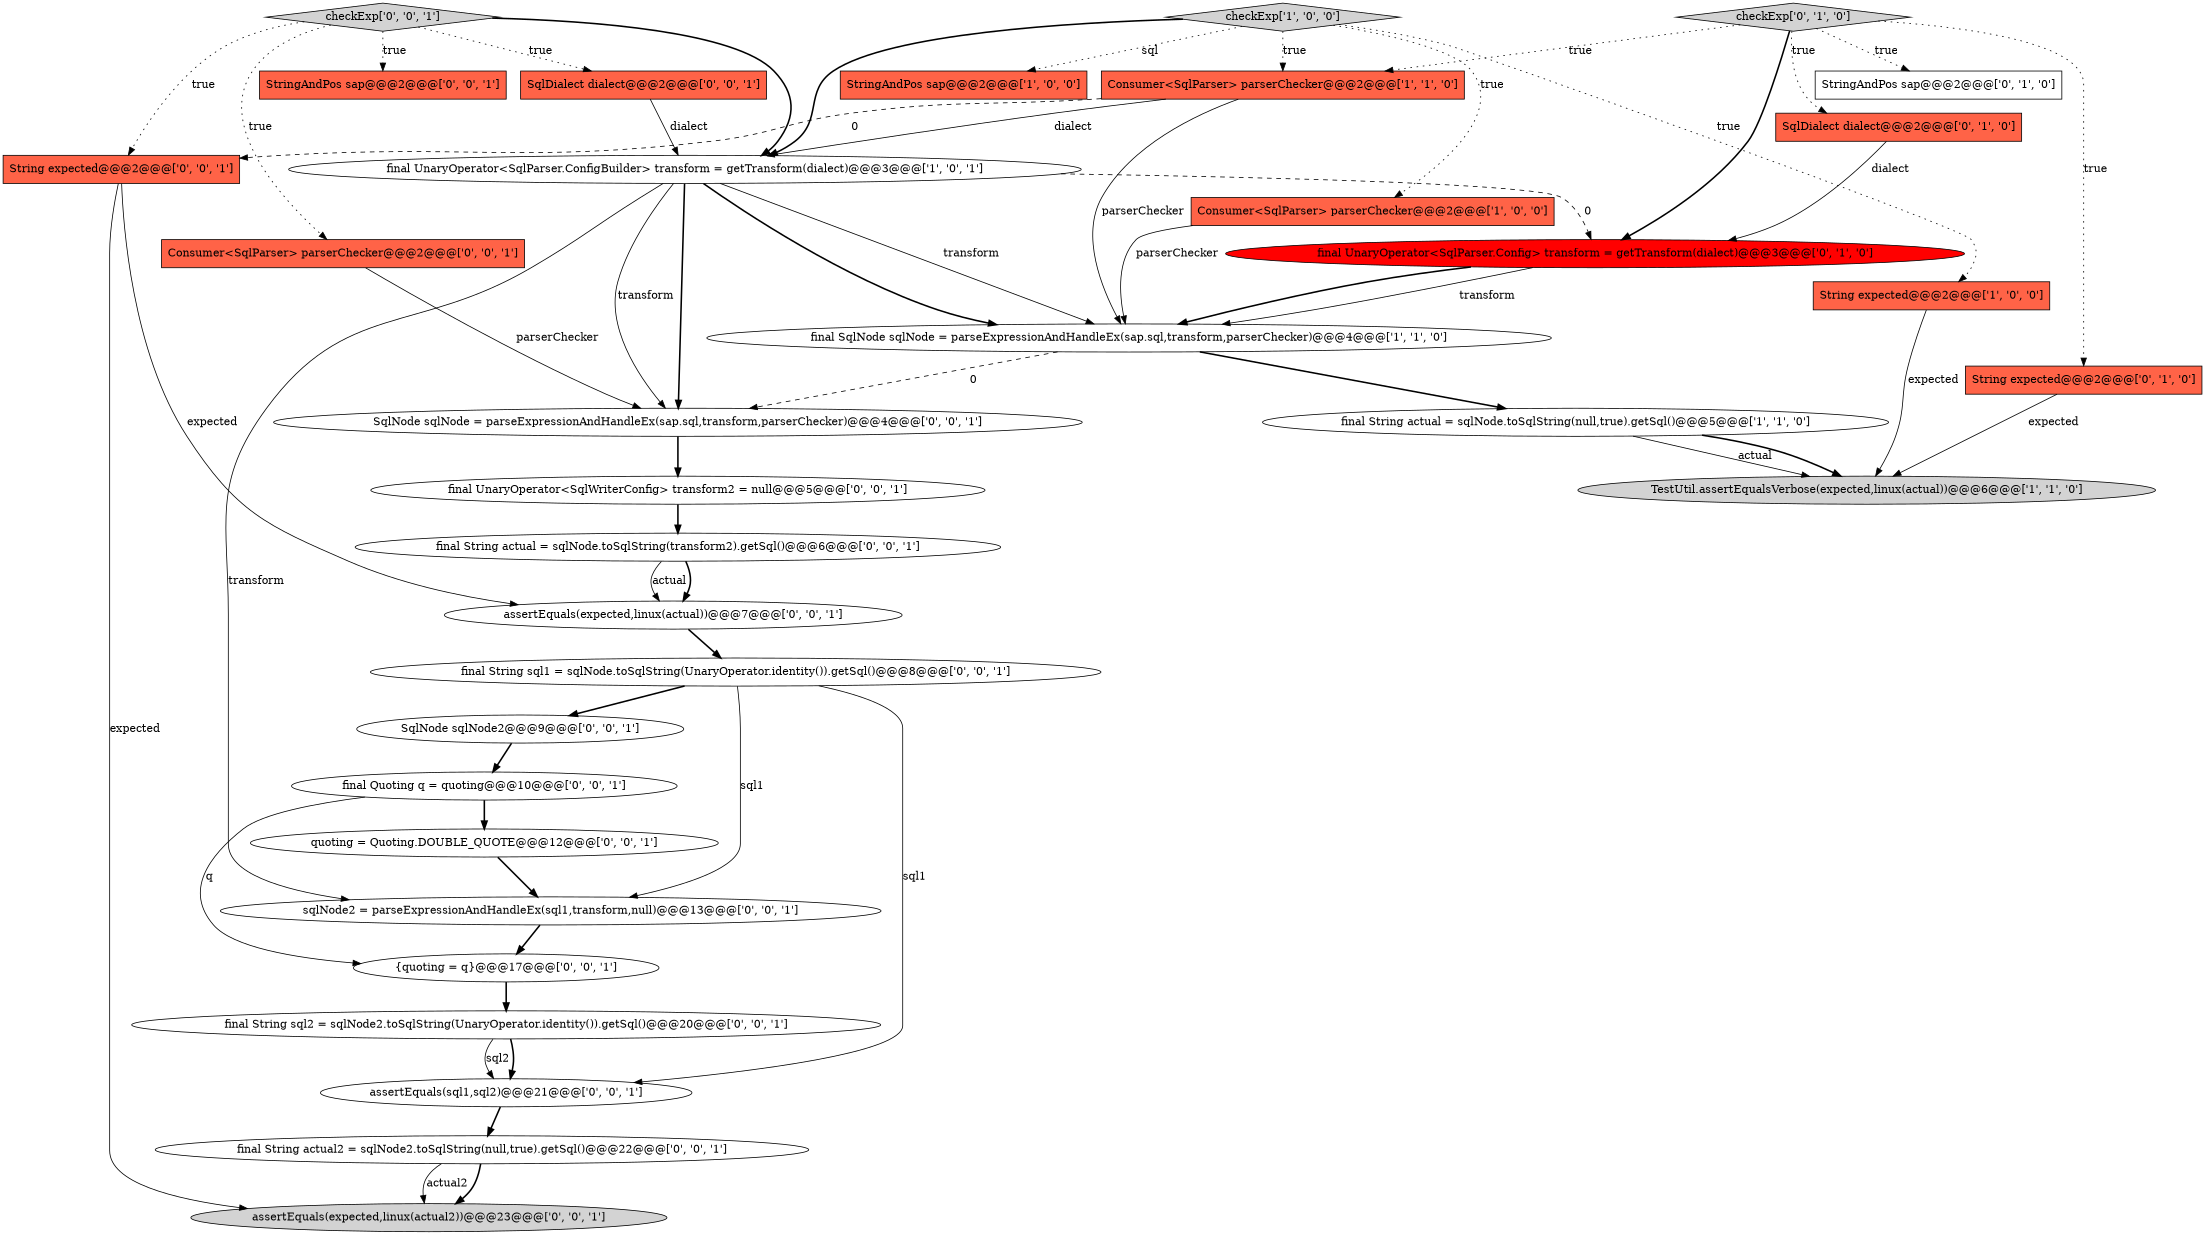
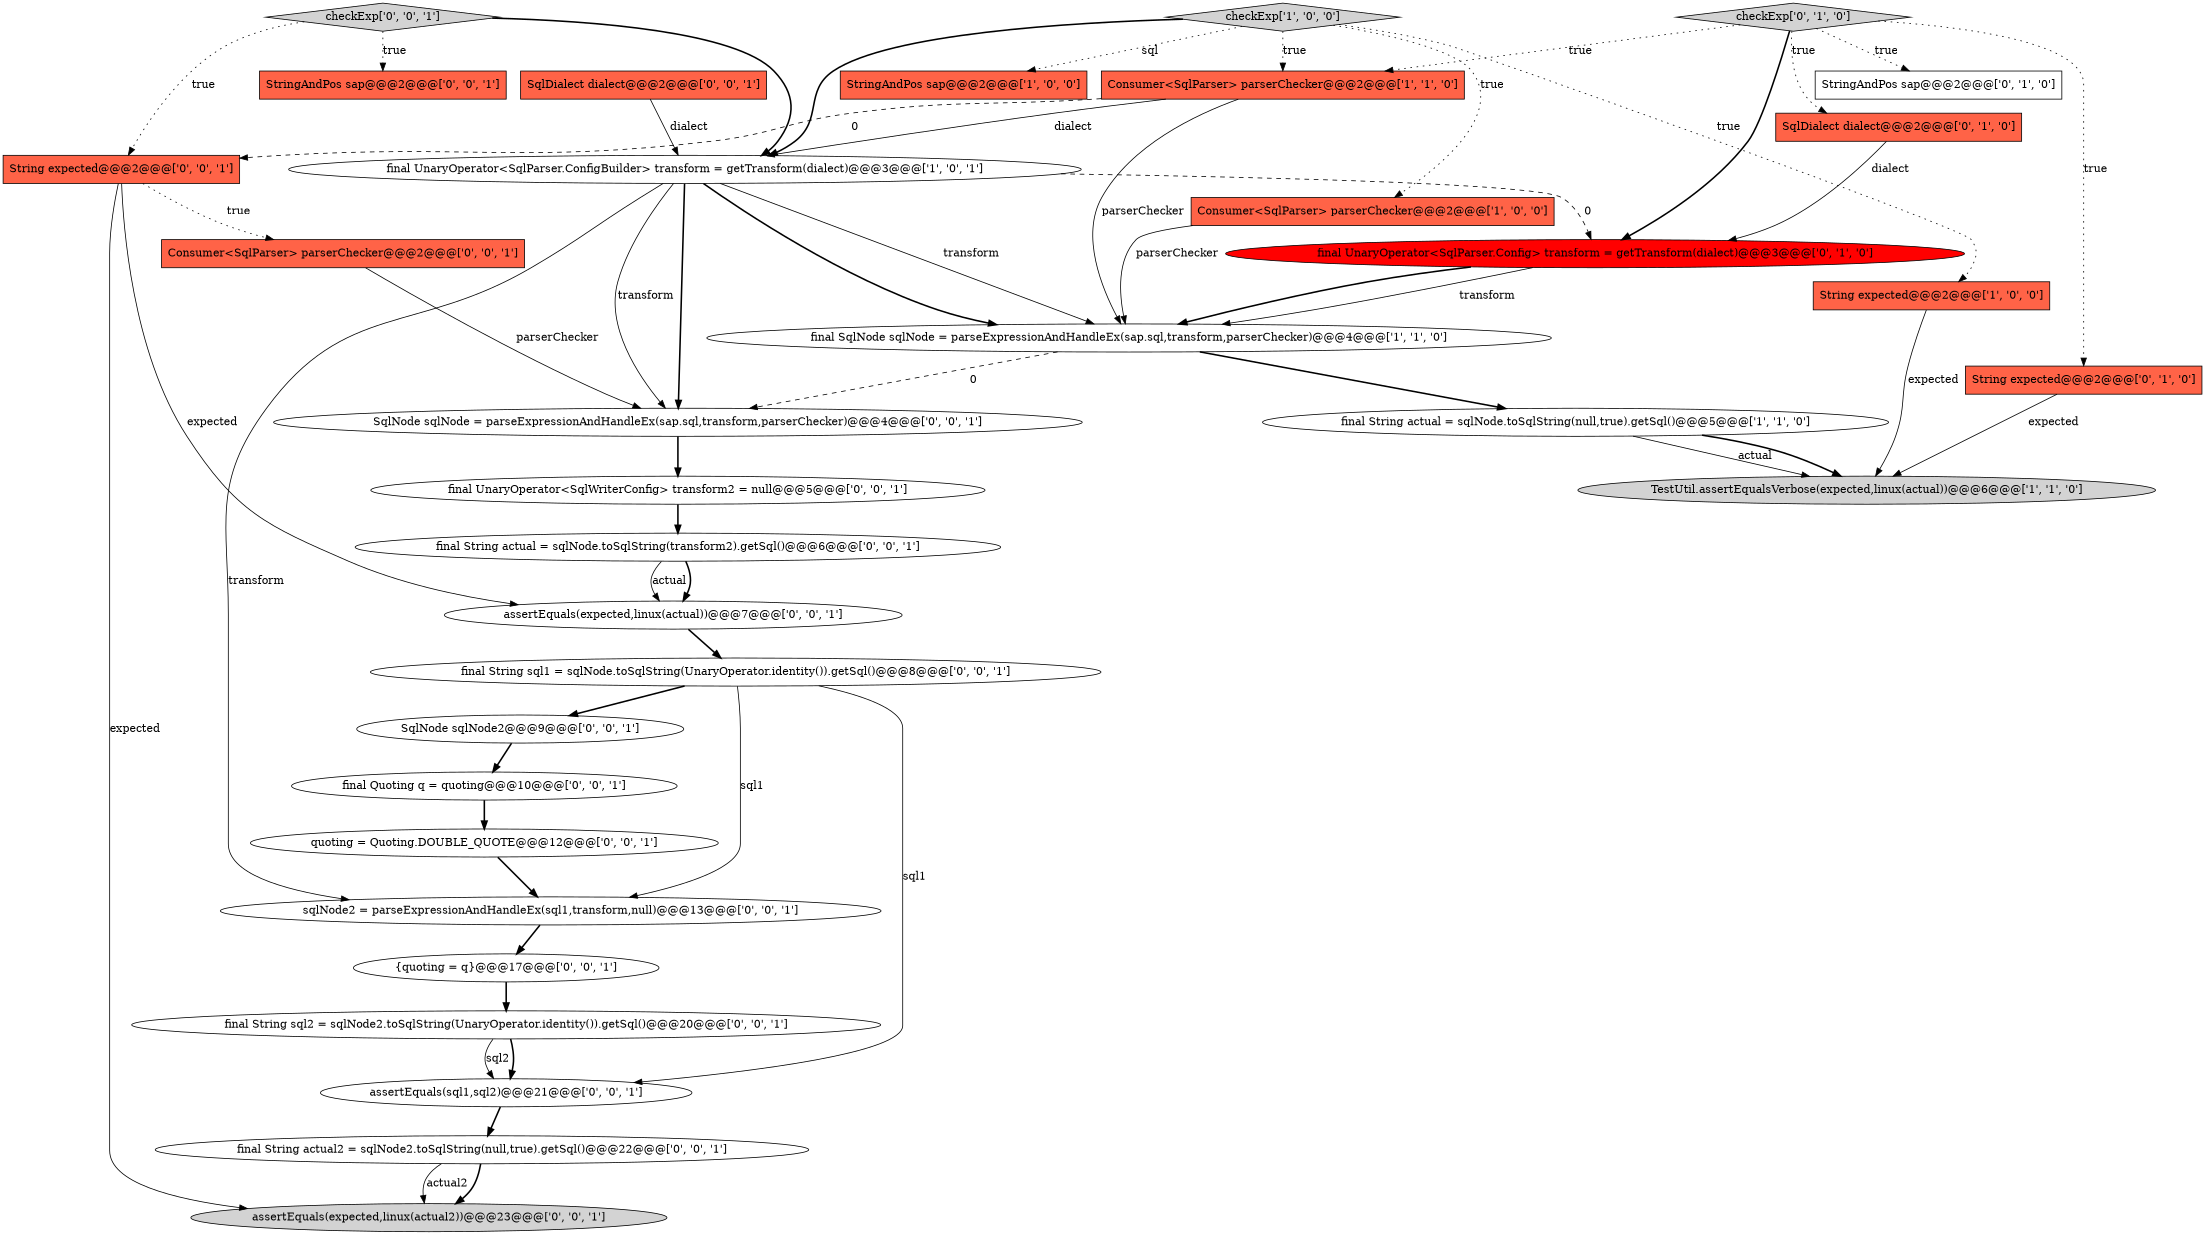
edge "checkExp['0', '0', '1']" -> "SqlDialect dialect@@@2@@@['0', '0', '1']": removed, label "true"
edge "checkExp['0', '0', '1']" -> "Consumer<SqlParser> parserChecker@@@2@@@['0', '0', '1']": now "String expected@@@2@@@['0', '0', '1']" -> "Consumer<SqlParser> parserChecker@@@2@@@['0', '0', '1']"
edge "final Quoting q = quoting@@@10@@@['0', '0', '1']" -> "{quoting = q}@@@17@@@['0', '0', '1']": removed, label "q"
